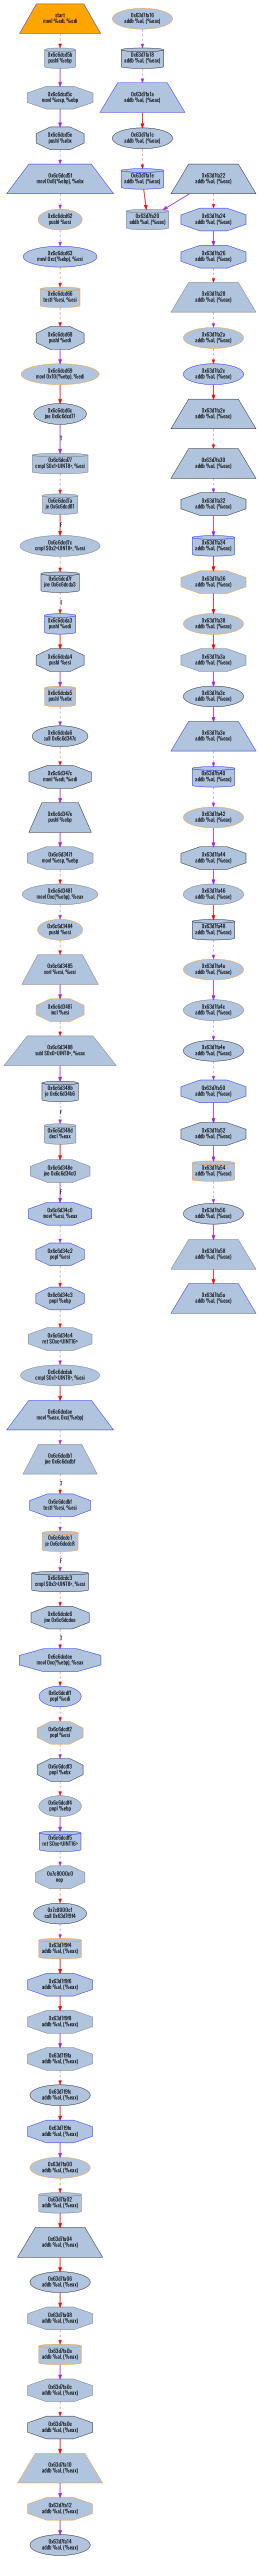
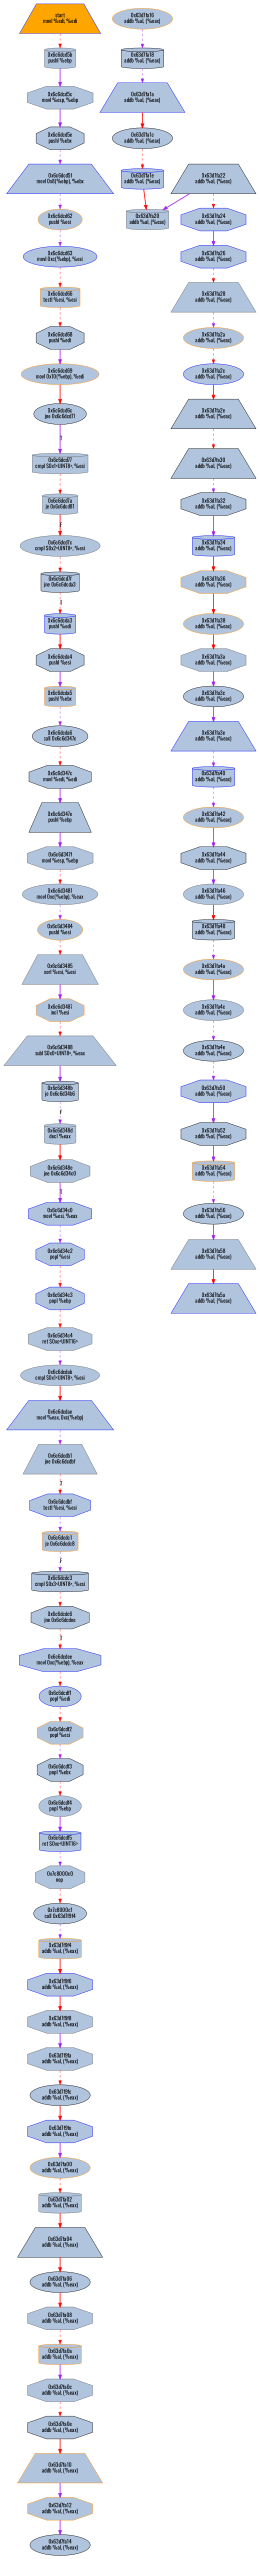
edge "0x6c6d348e jne 0x6c6d34c0" -> "0x6c6d34c0 movl %esi, %eax": label "F" -> "T"
